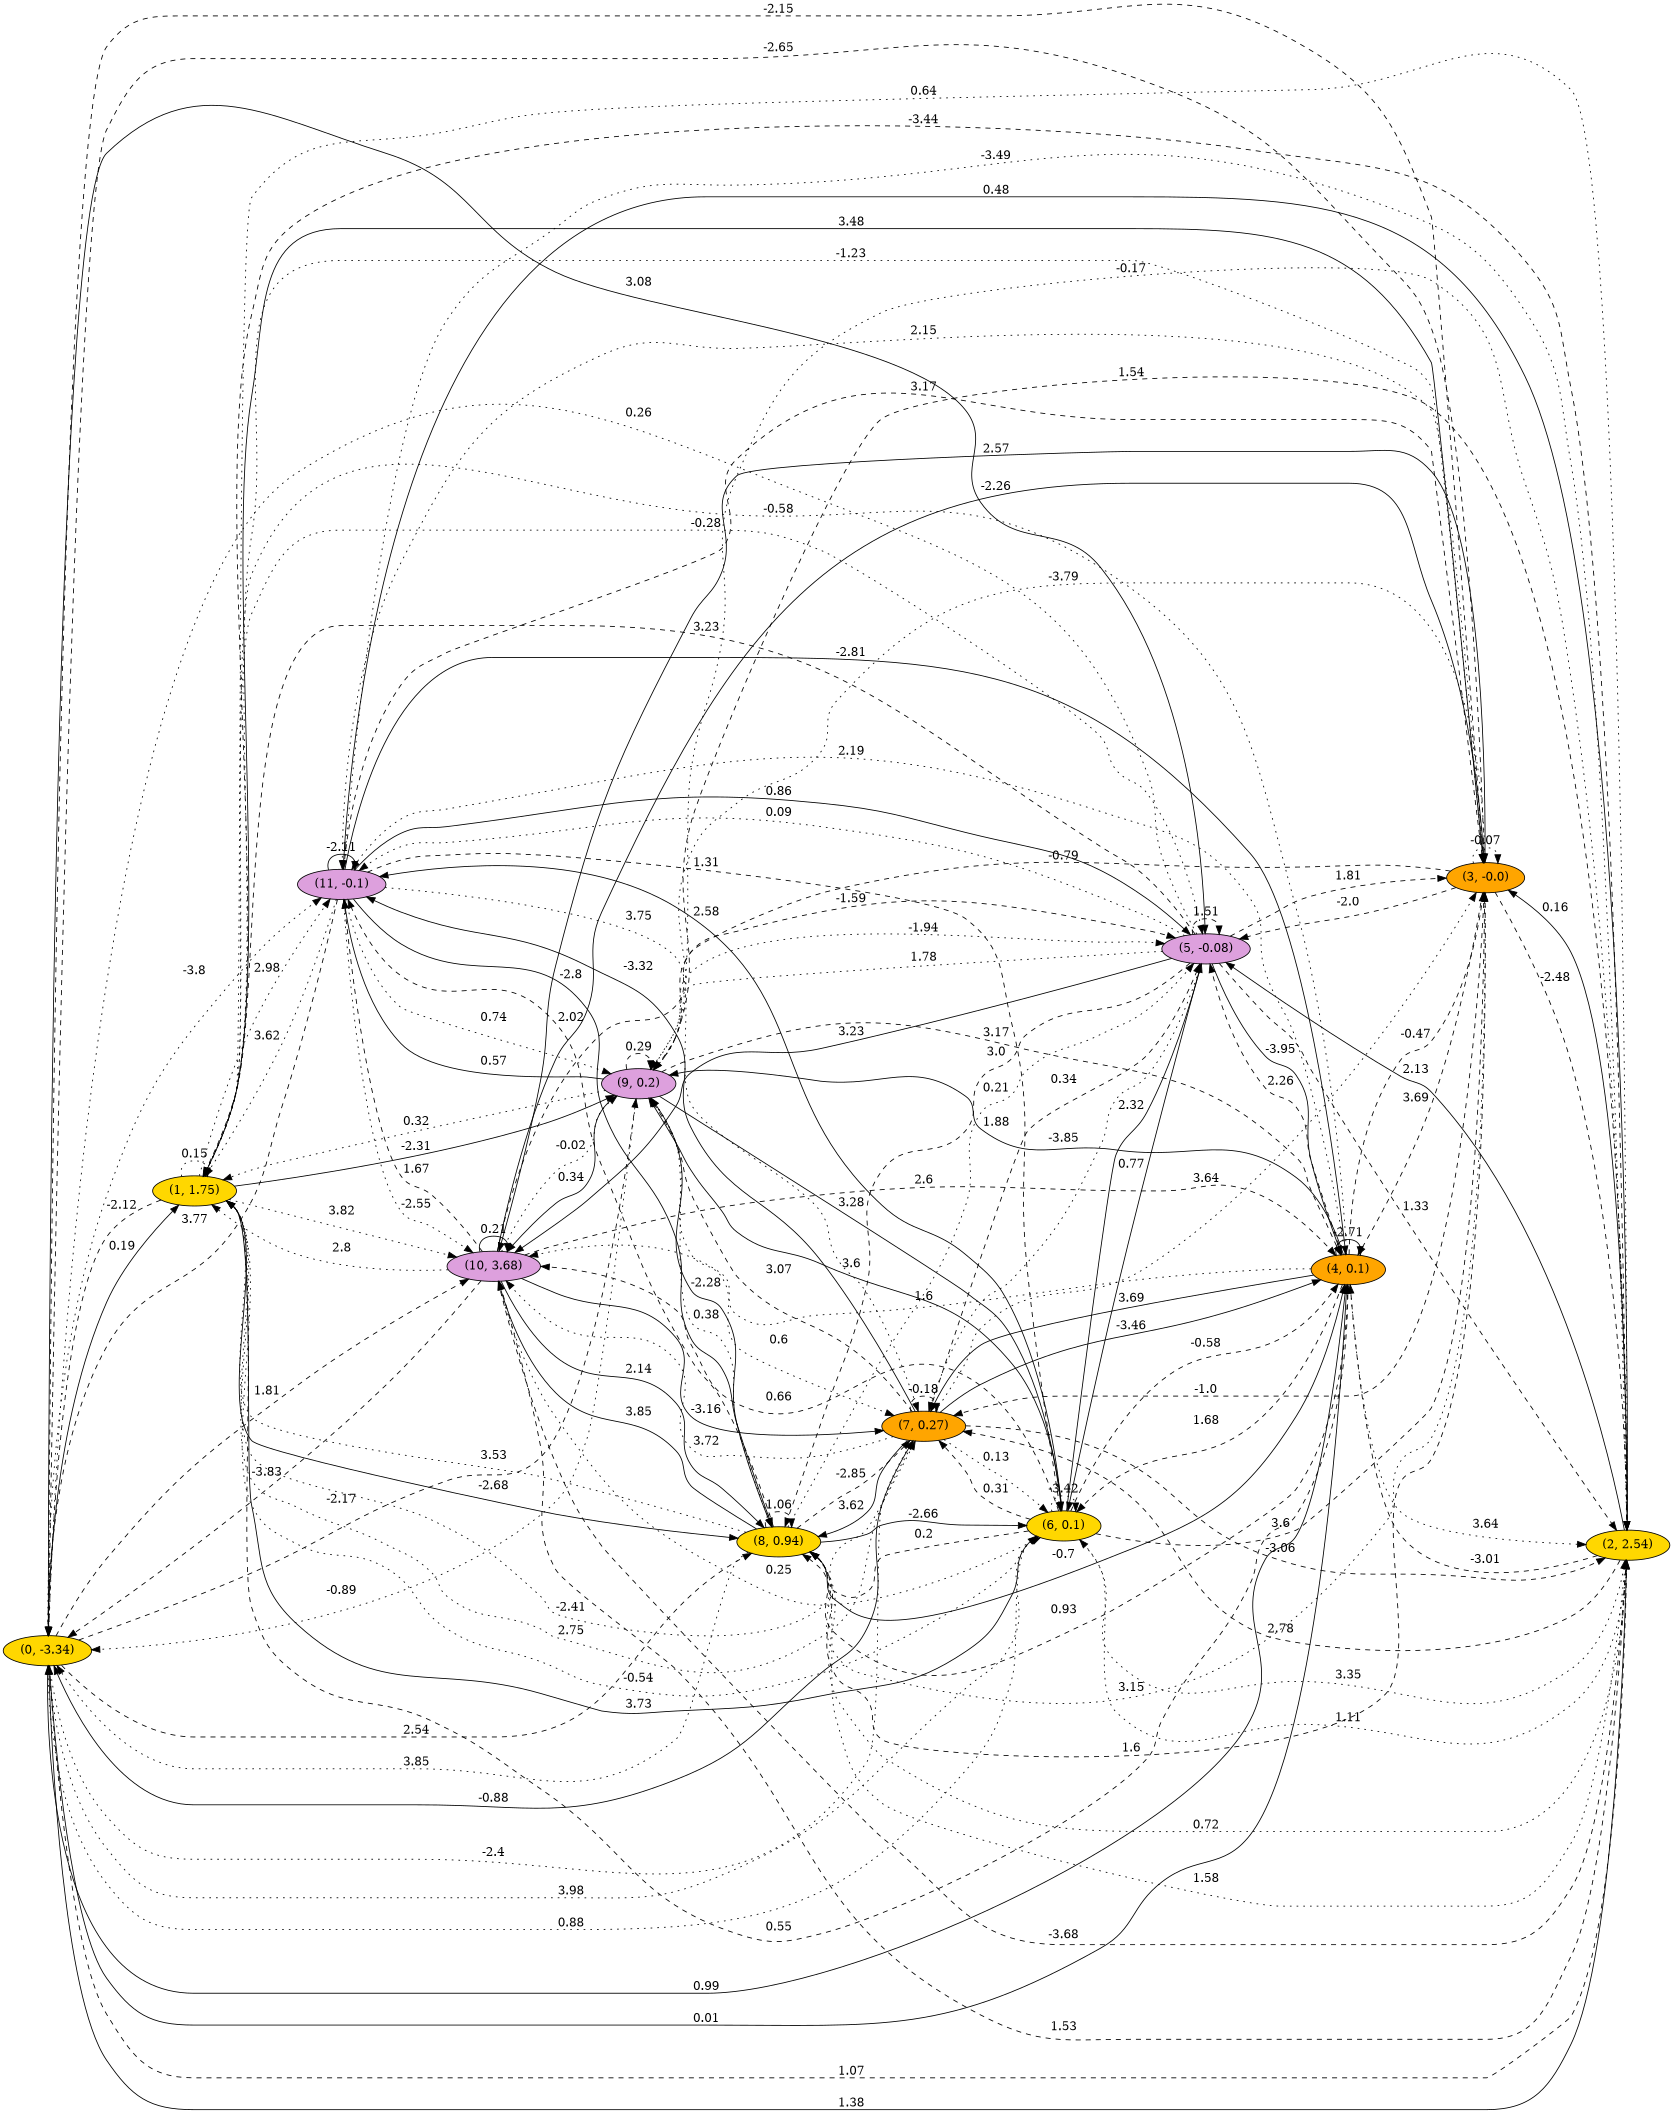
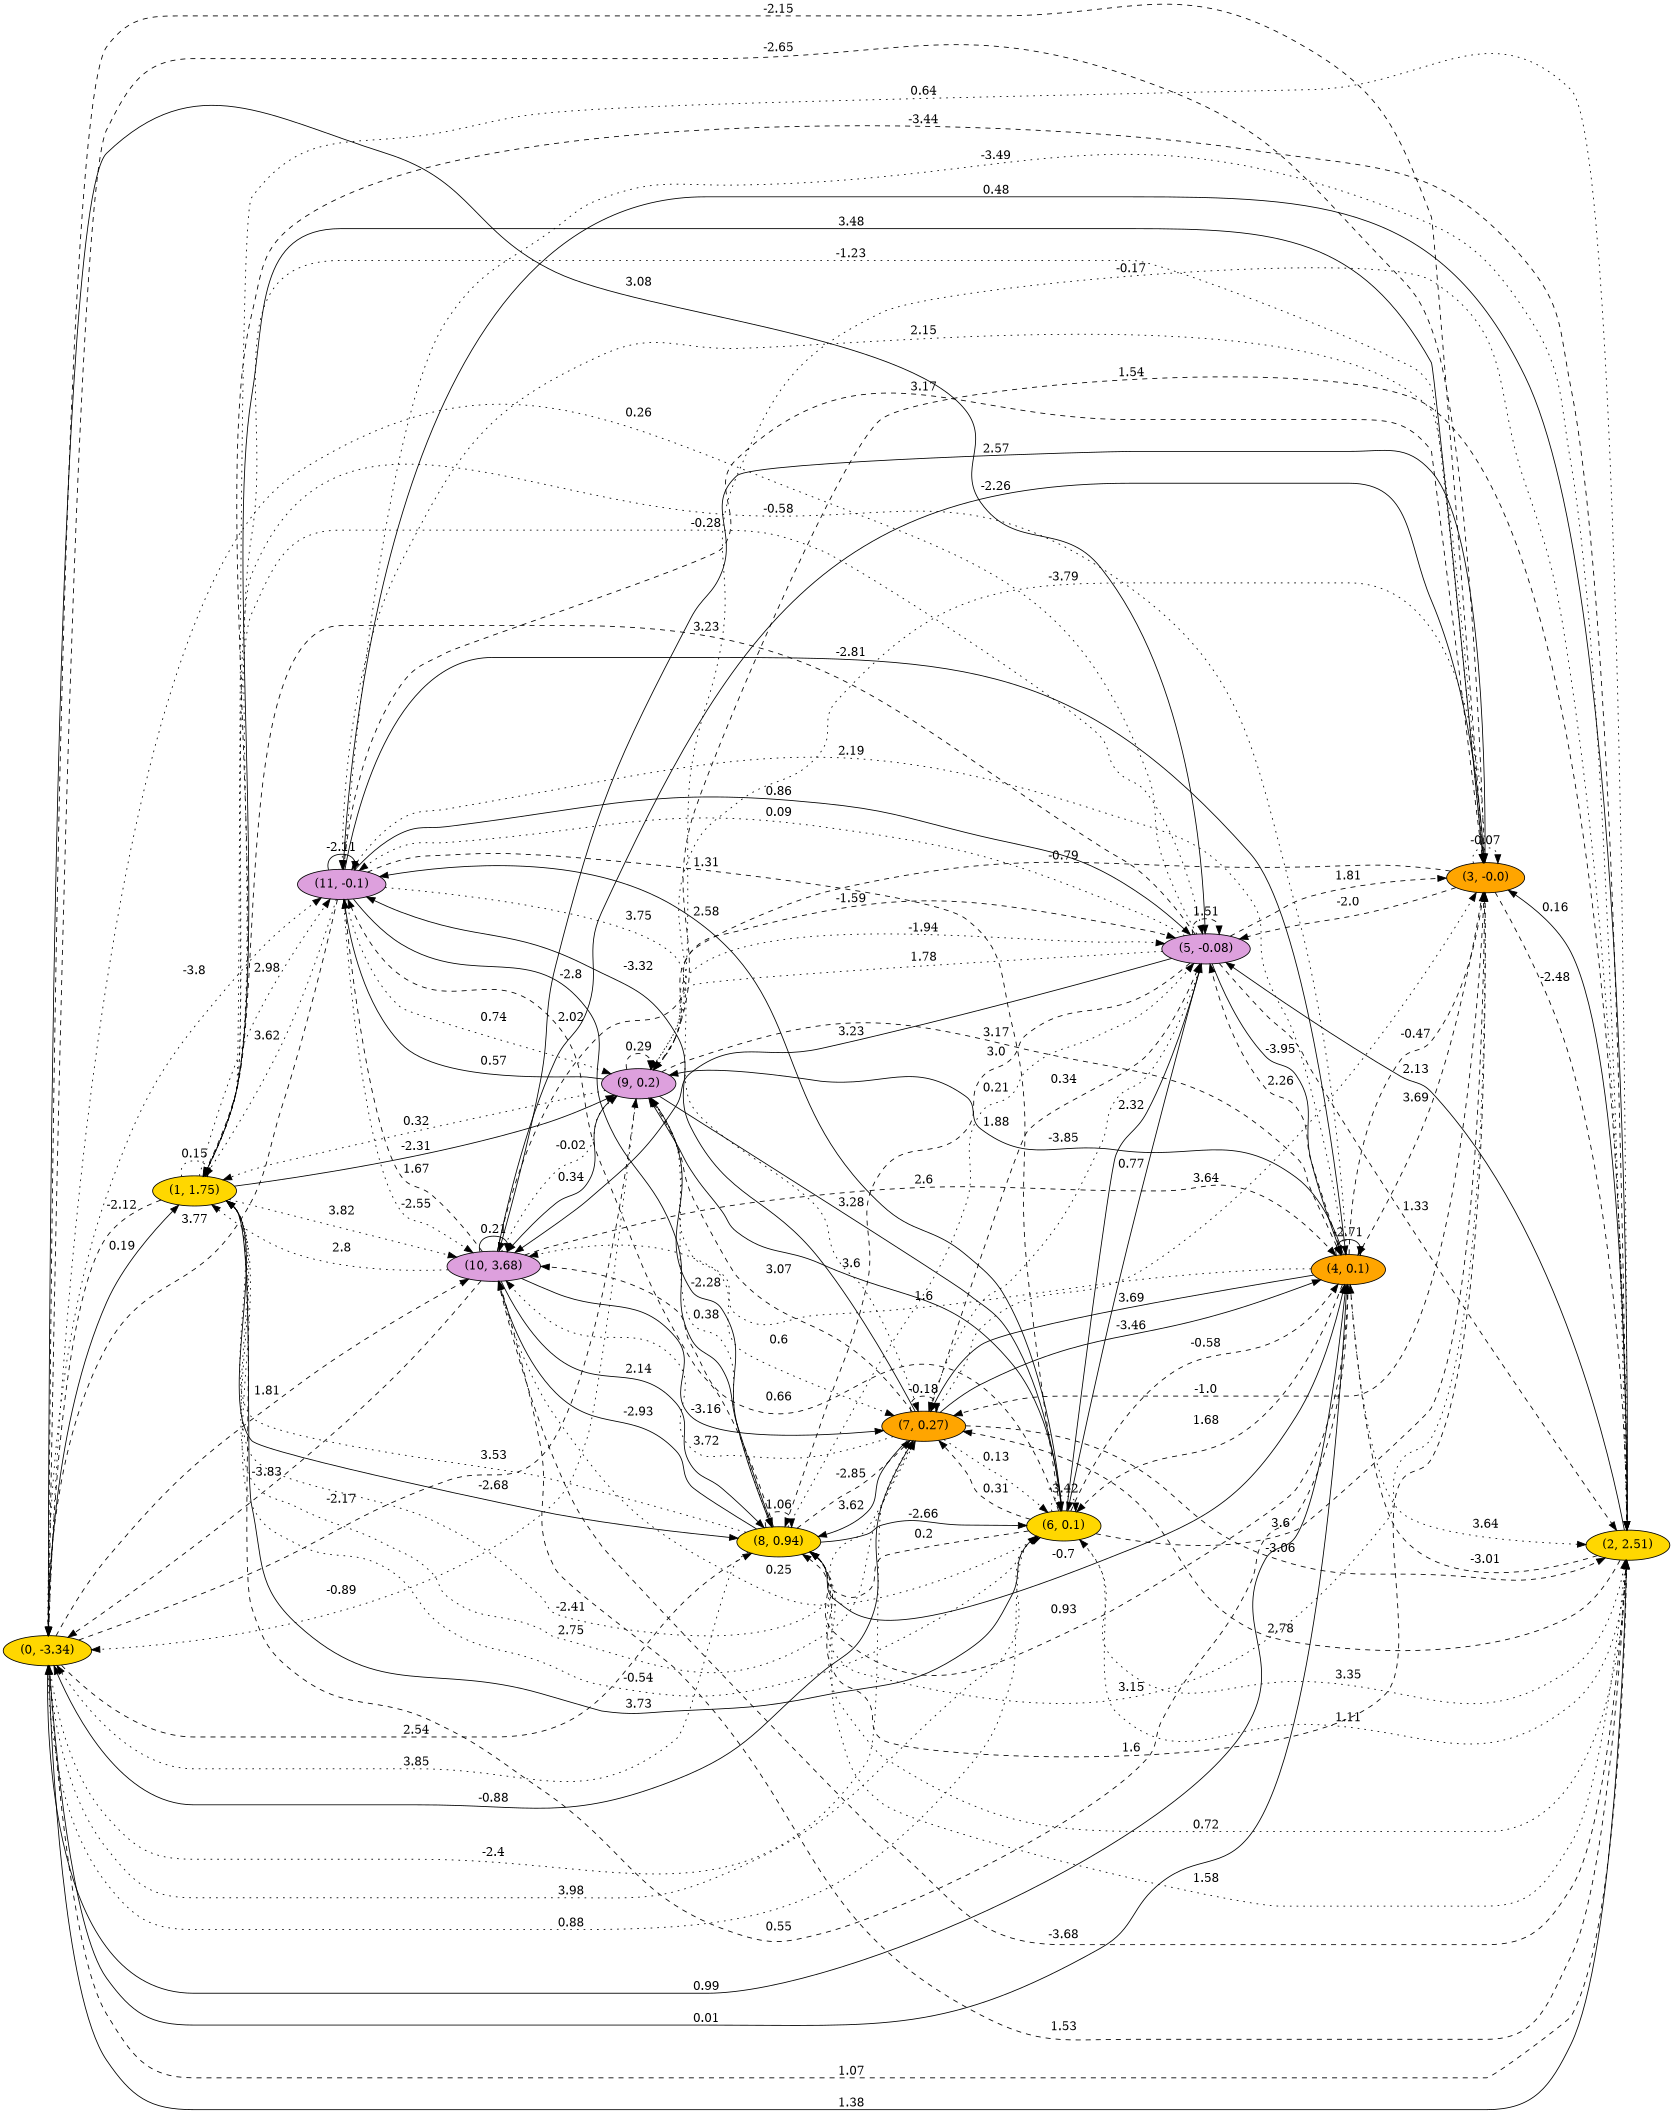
edge "(8, 0.94)" -> "(10, 3.68)": label "3.85" -> "-2.93"
node "(2, 2.54)": label "(2, 2.54)" -> "(2, 2.51)"
